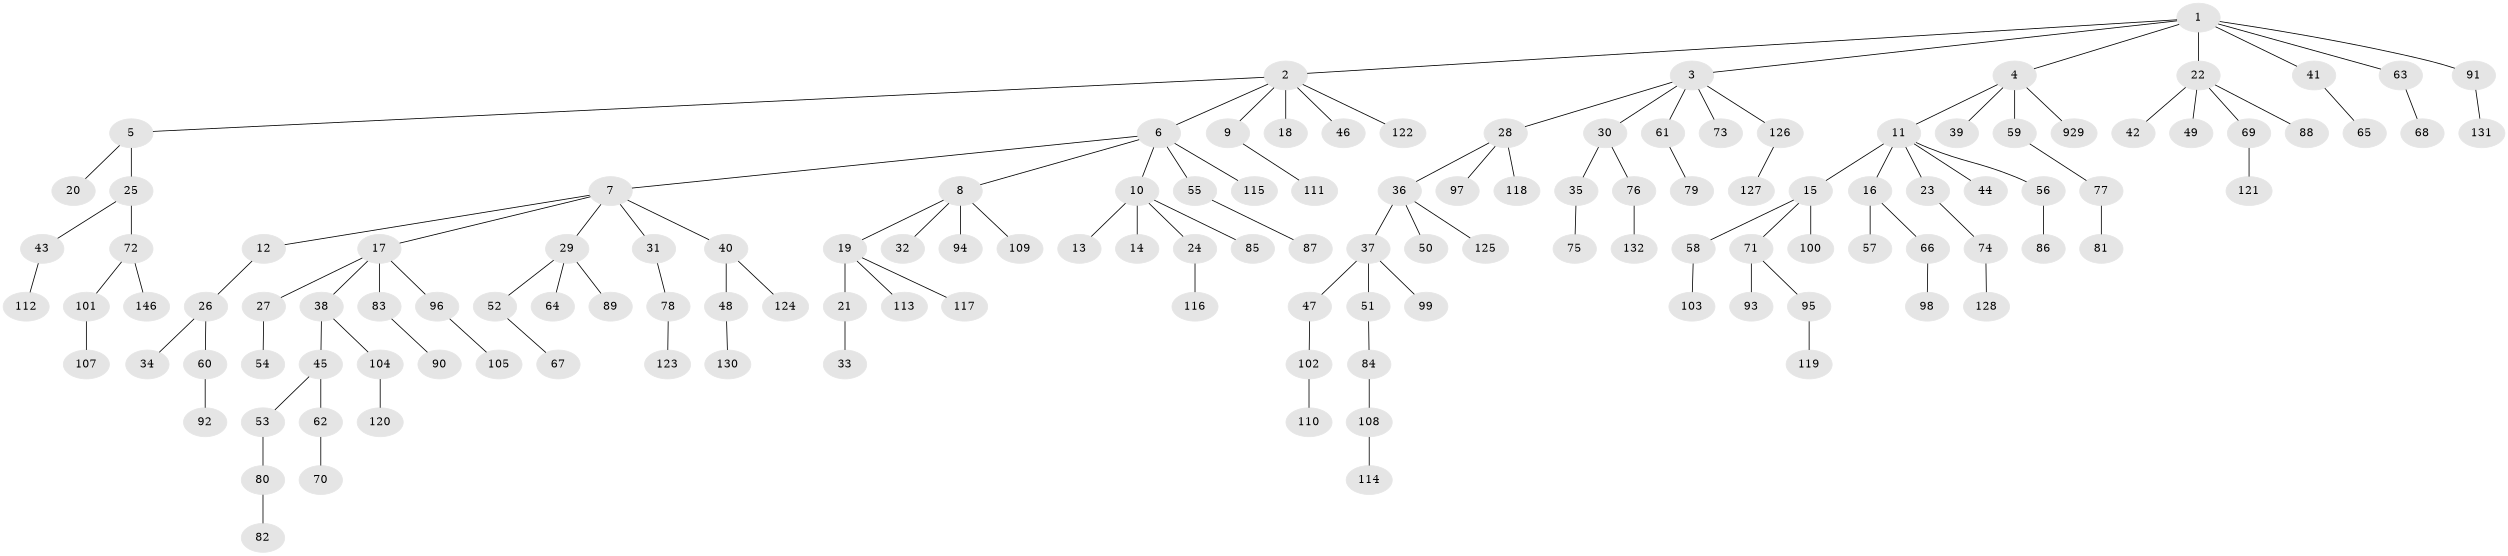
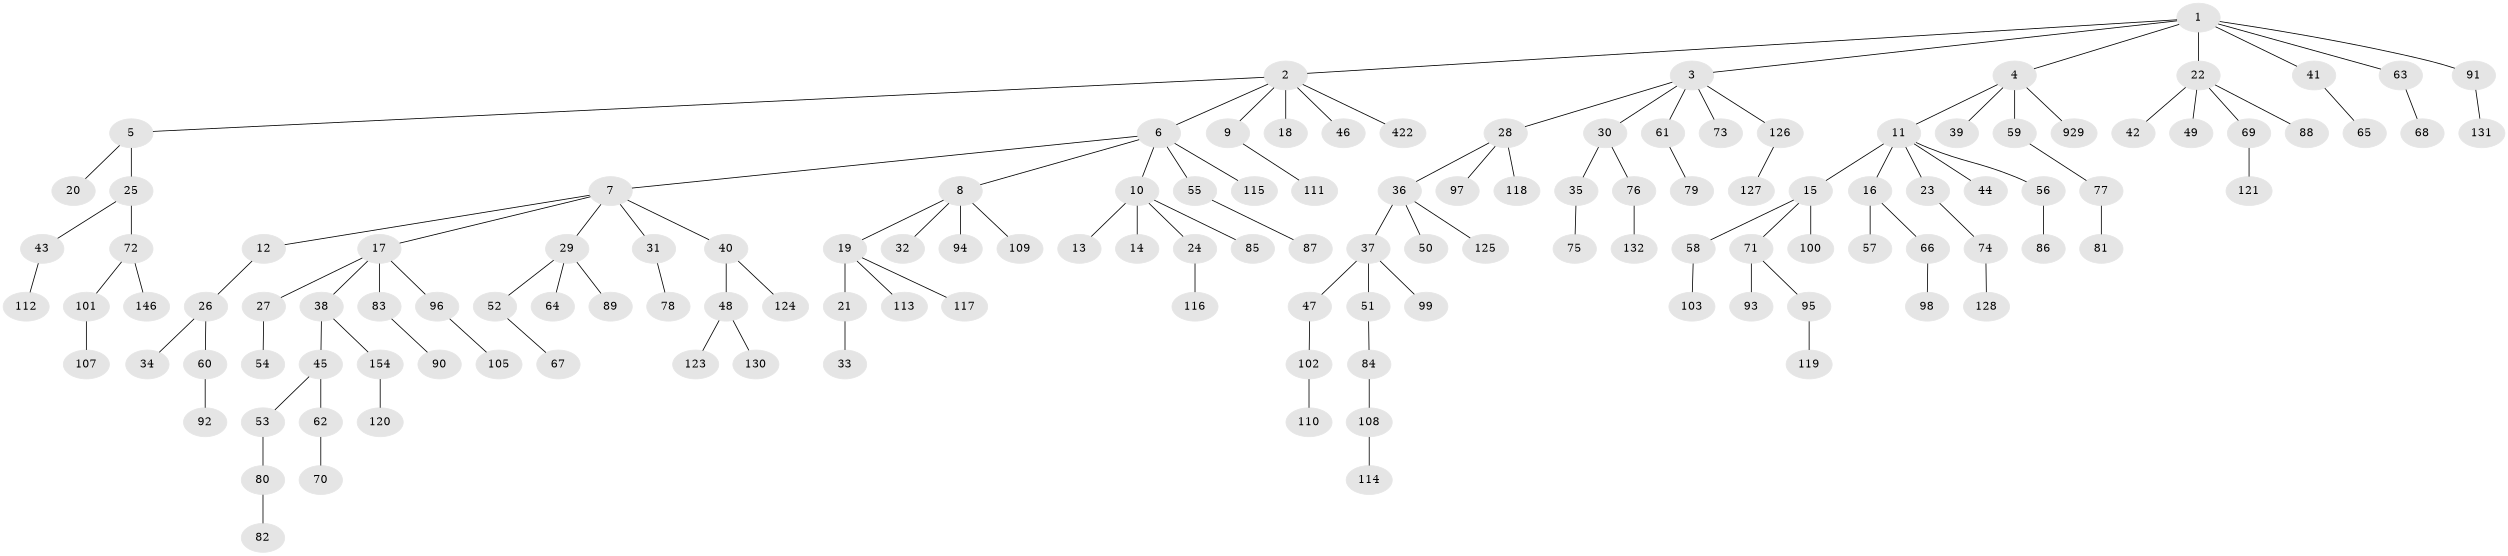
node "122": label "122" -> "422"
edge "78" -- "123": now "48" -- "123"
node "104": label "104" -> "154"
